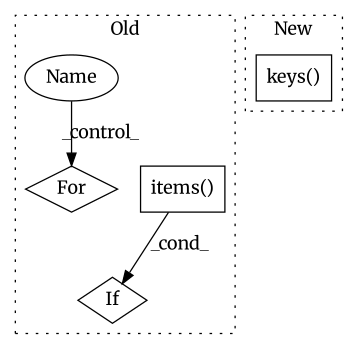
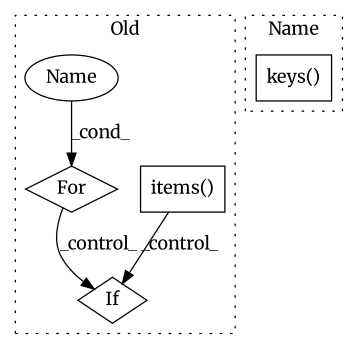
cluster "New": label "New" -> "Name"
edge "Name" -> "For": label "_control_" -> "_cond_"
edge "items()" -> "If": label "_cond_" -> "_control_"
edge "For" -> "If": added, label "_control_"
